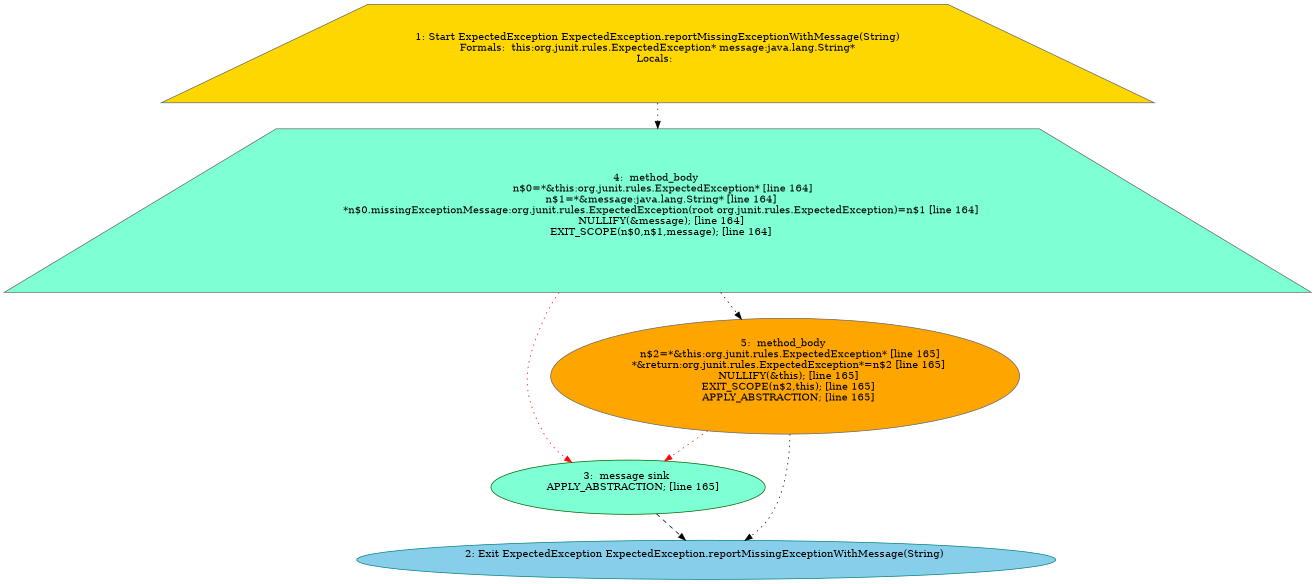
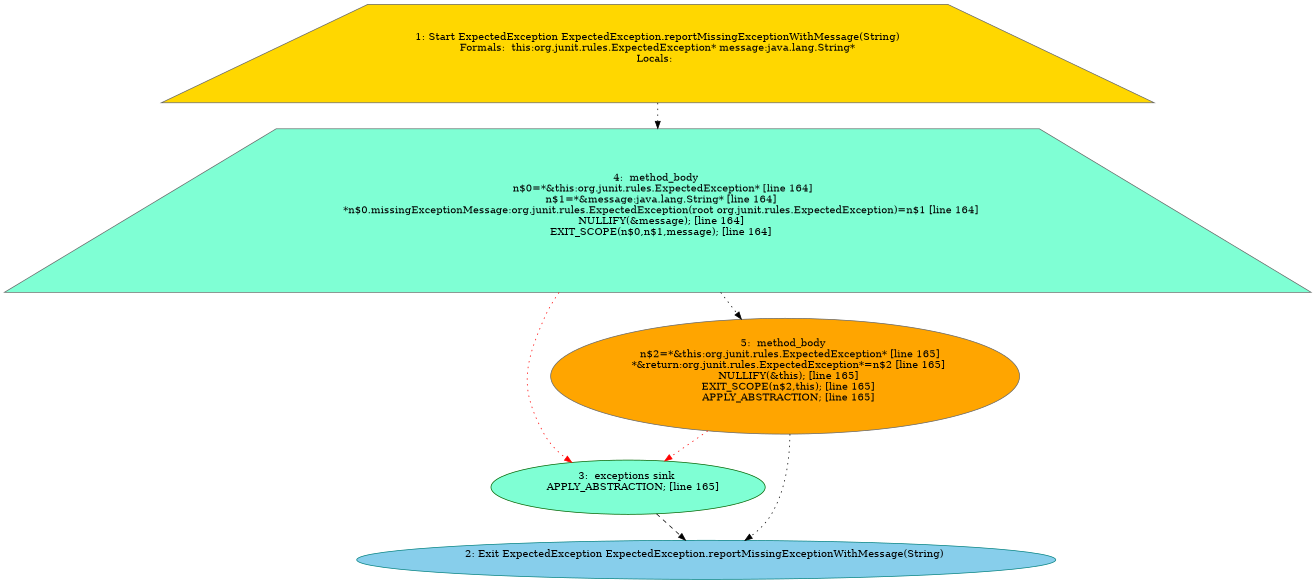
node "3:  message sink APPLY_ABSTRACTION; [line 165]": label "3:  message sink APPLY_ABSTRACTION; [line 165]" -> "3:  exceptions sink APPLY_ABSTRACTION; [line 165]"
